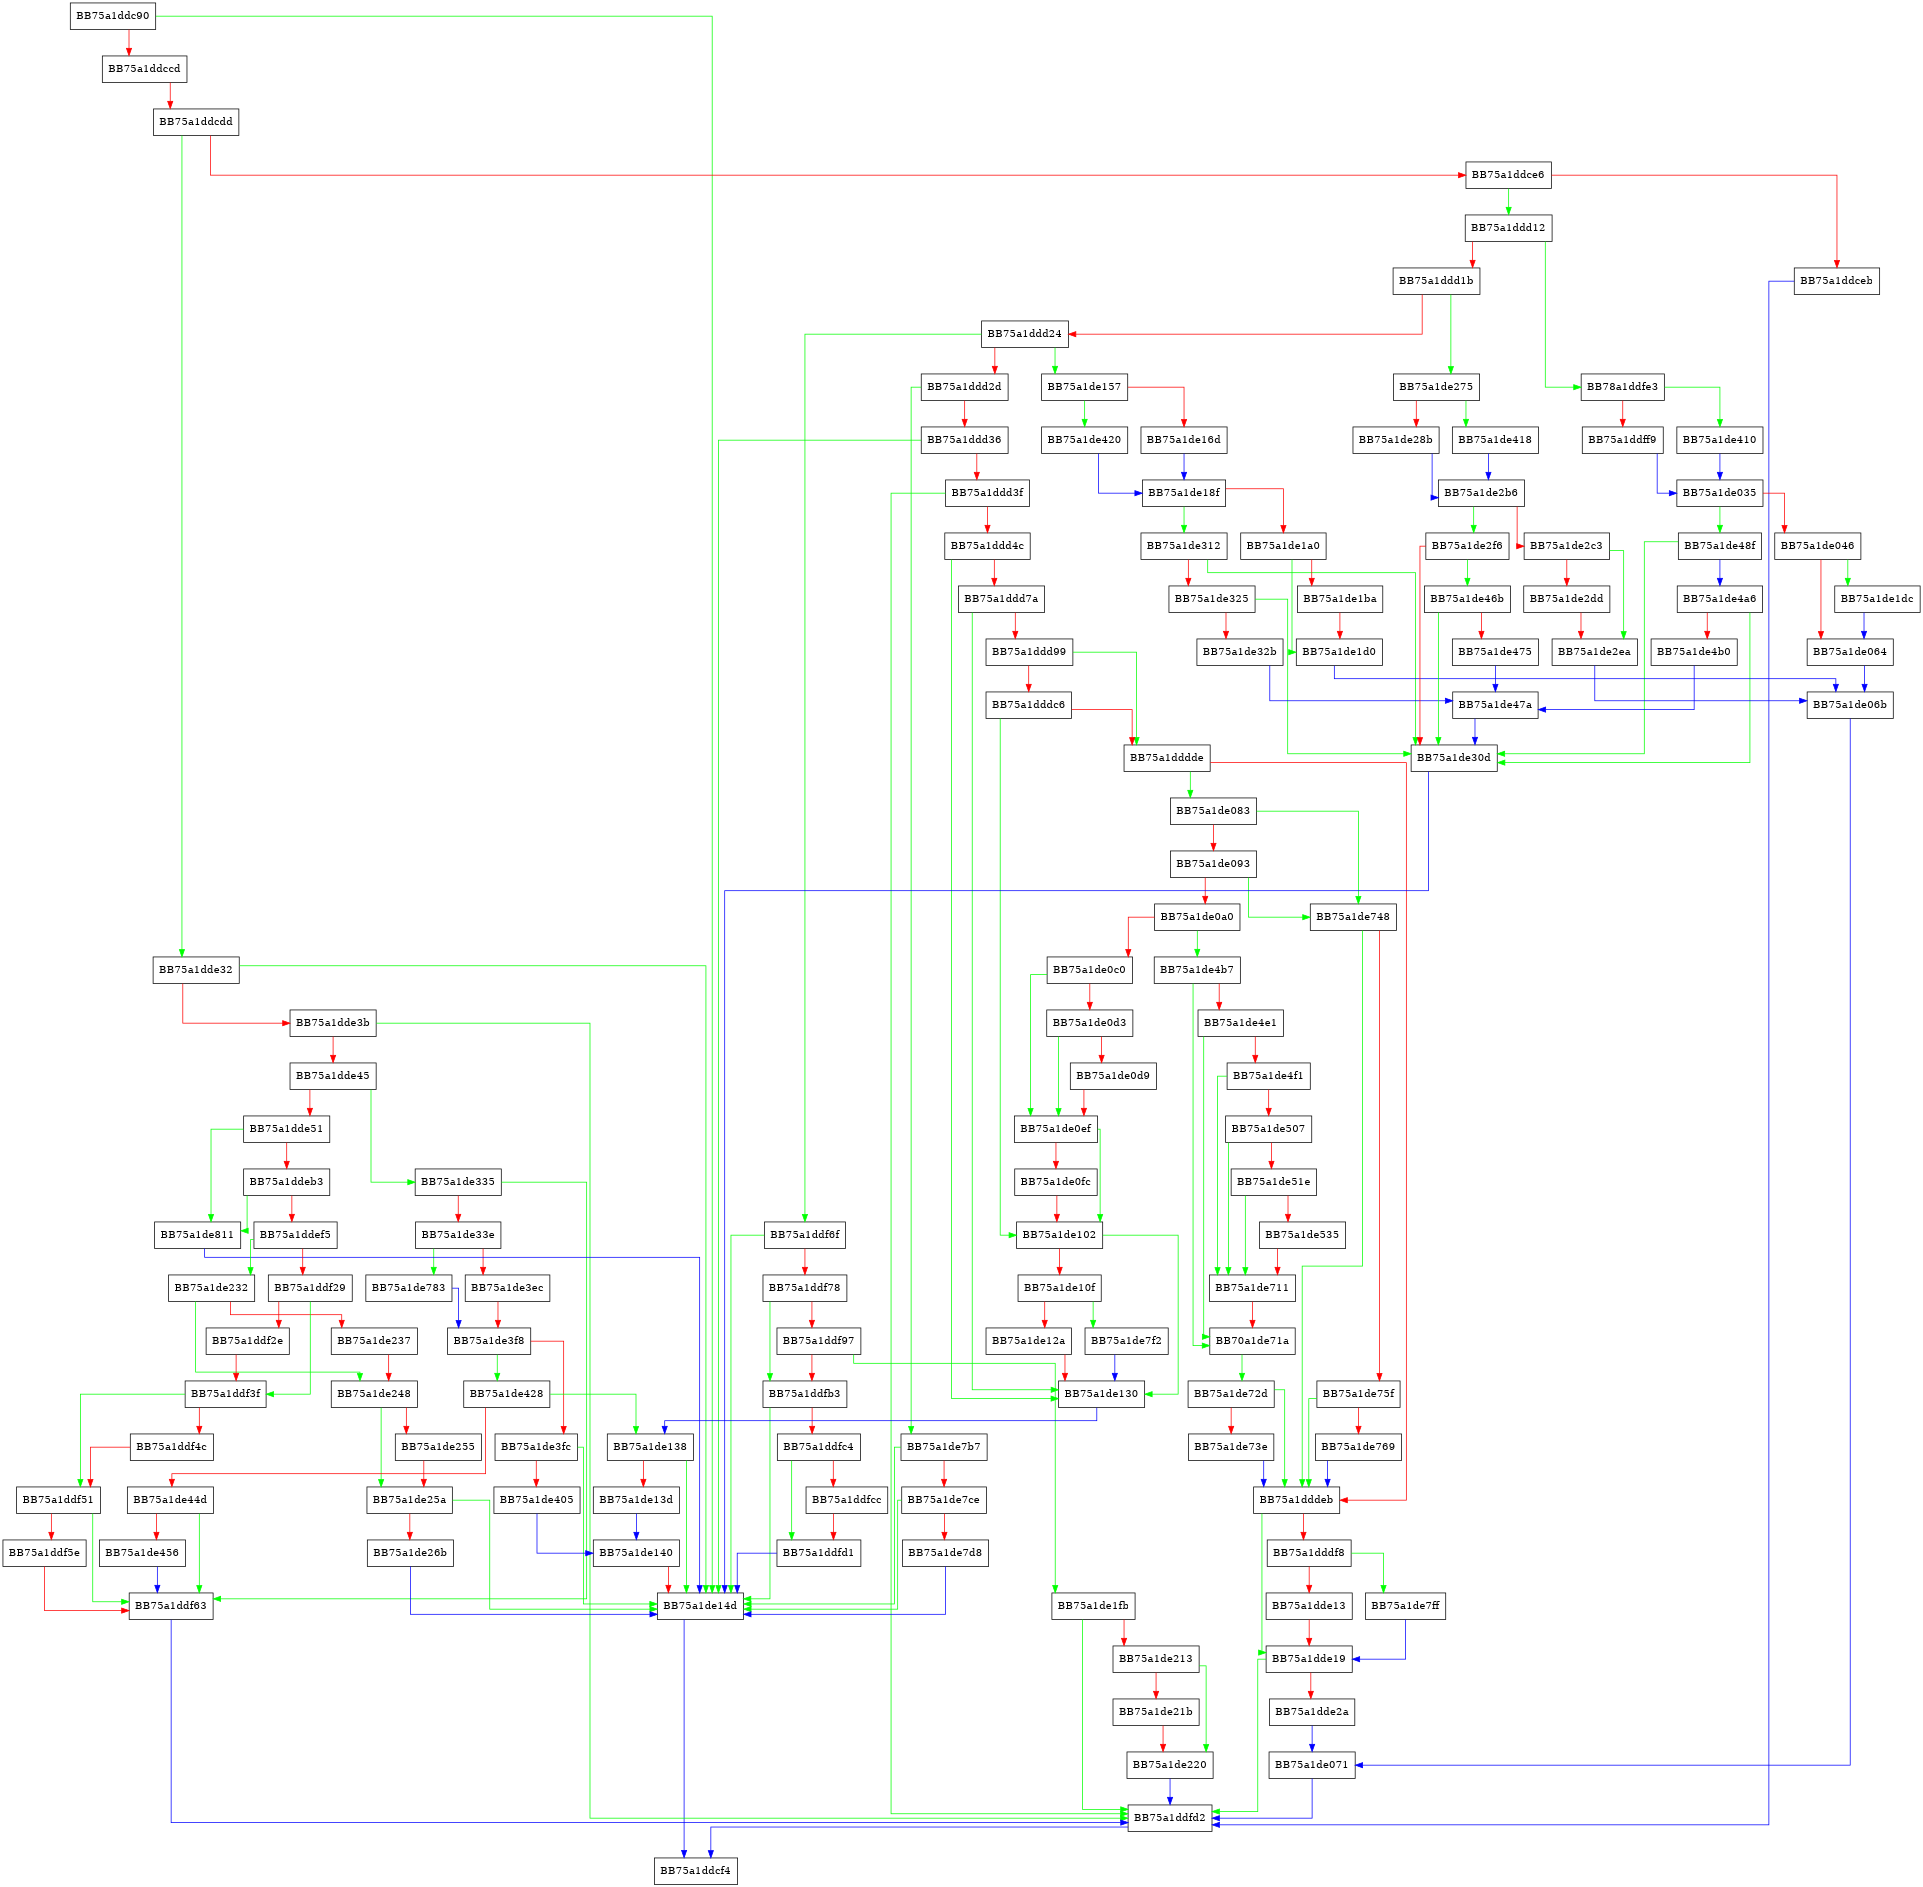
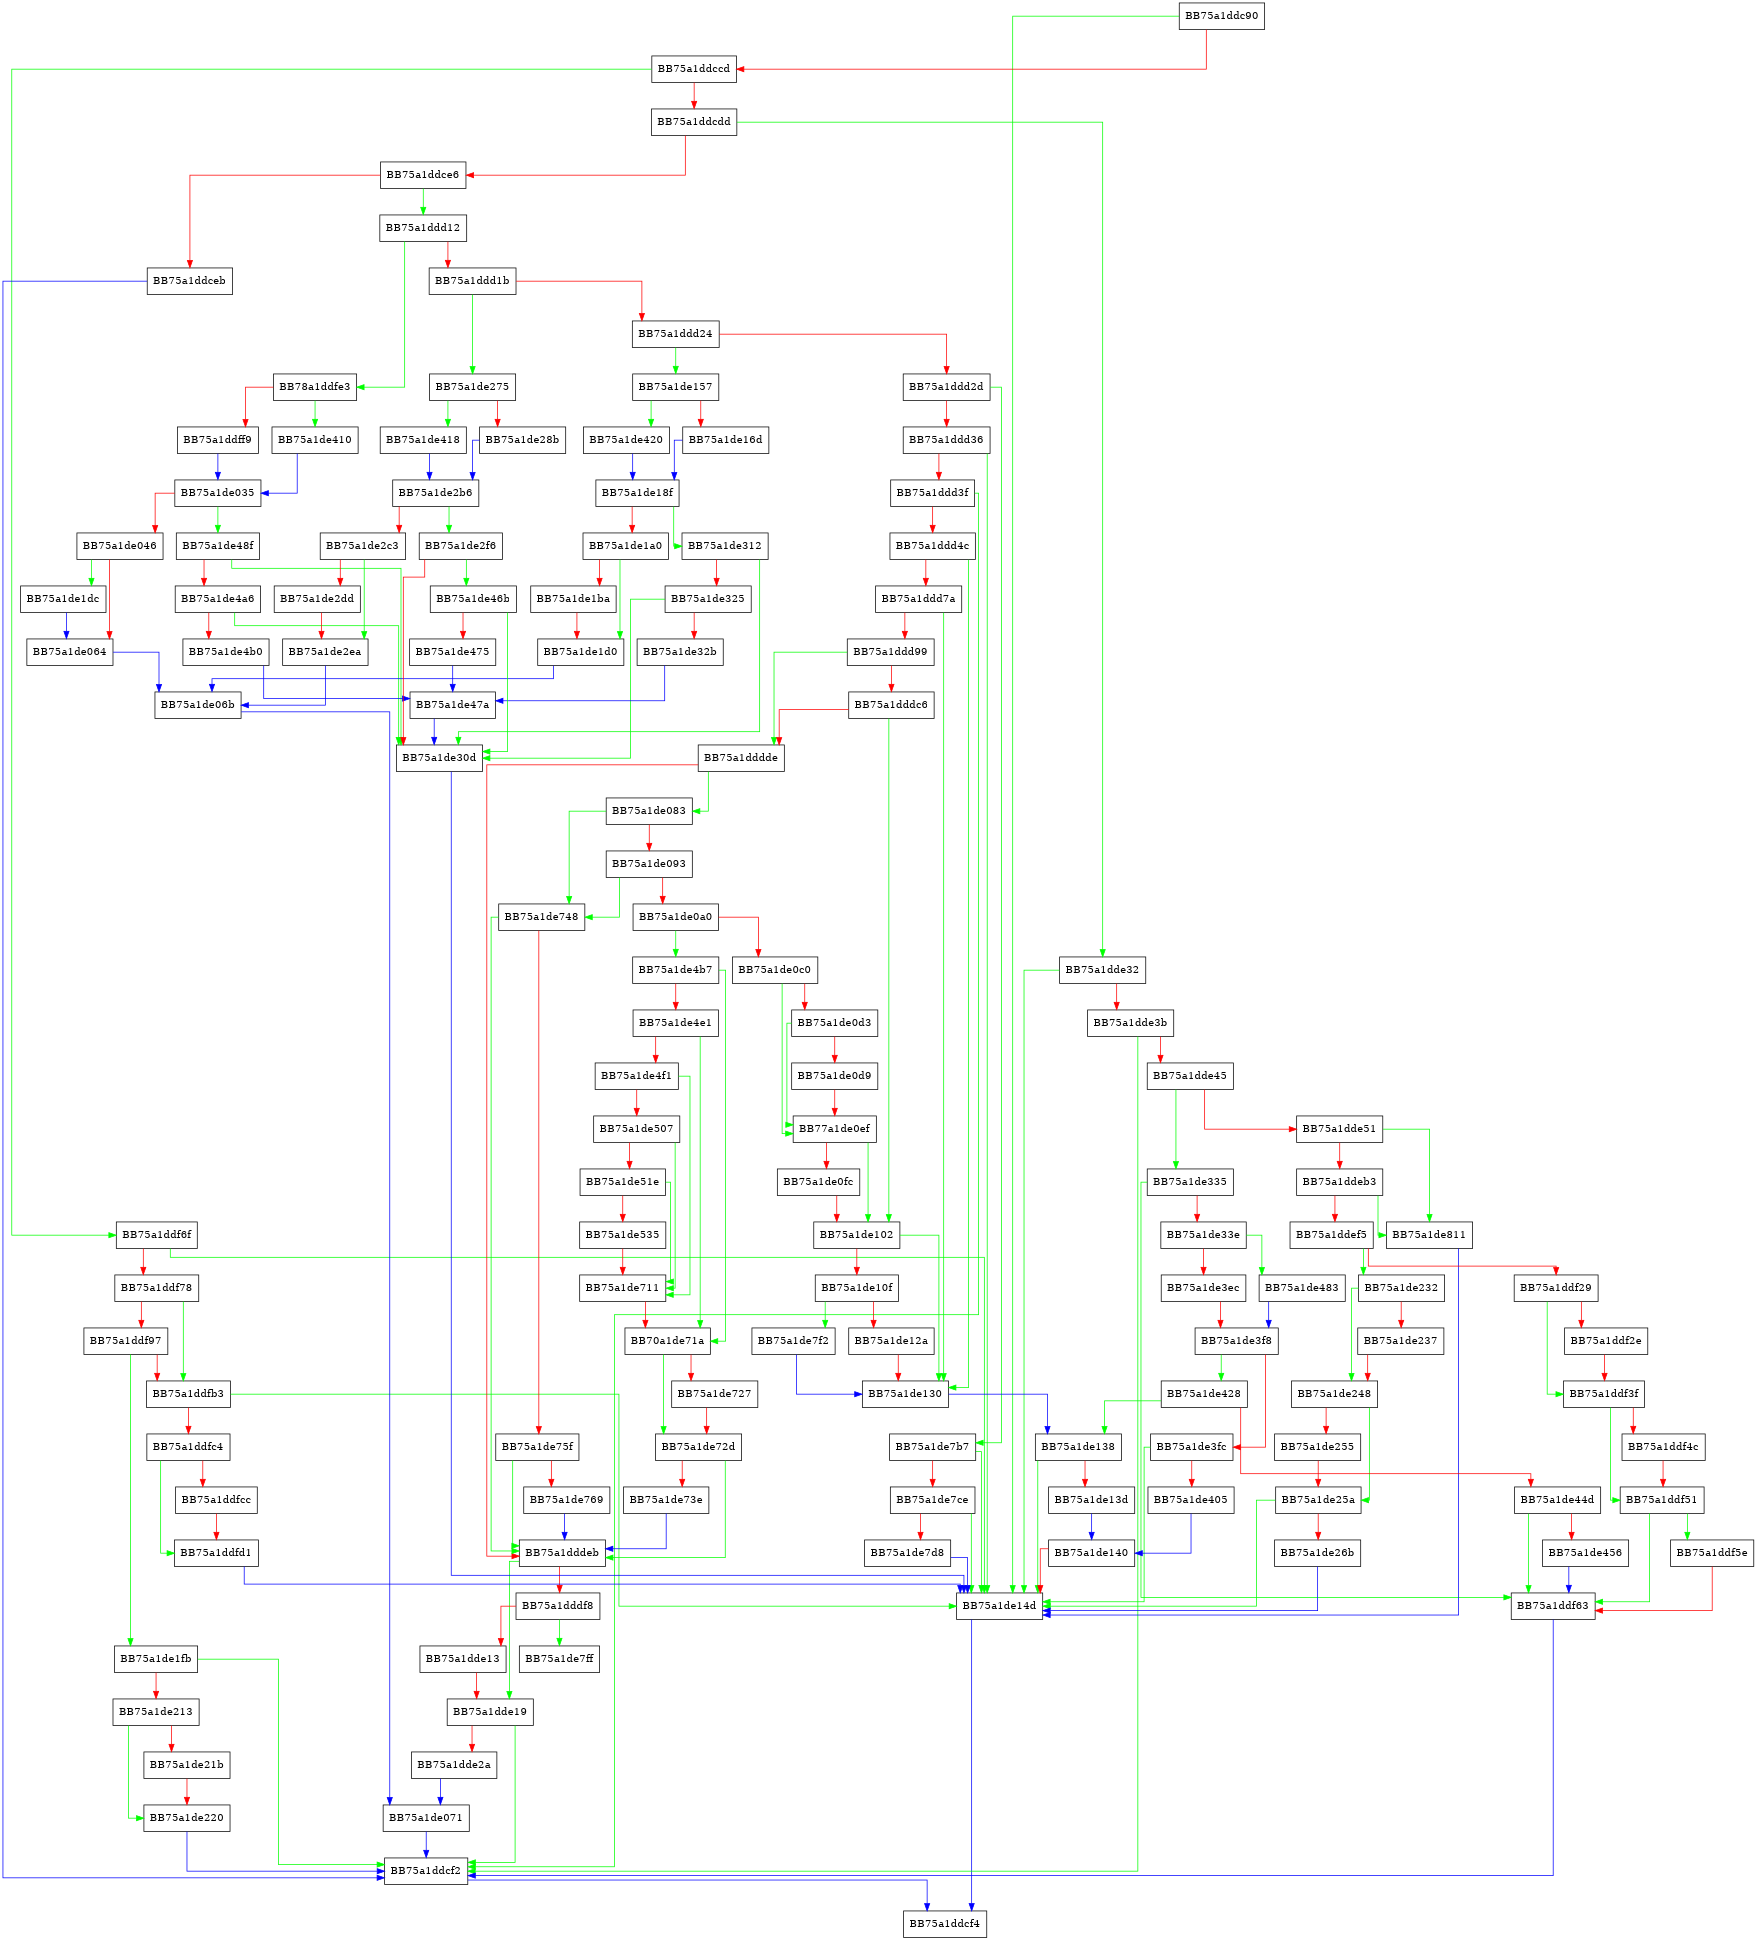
edge "BB75a1de48f" -> "BB75a1de4a6": color blue -> red
edge "BB75a1ddd24" -> "BB75a1ddf6f": now "BB75a1ddccd" -> "BB75a1ddf6f"
node "BB75a1de0ef": label "BB75a1de0ef" -> "BB77a1de0ef"
node "BB75a1de783": label "BB75a1de783" -> "BB75a1de483"
node "BB75a1de727": added
edge "BB75a1ddf51" -> "BB75a1ddf5e": color red -> green
edge "BB75a1de7ff" -> "BB75a1dde19": removed
node "BB75a1ddfd2": label "BB75a1ddfd2" -> "BB75a1ddcf2"
